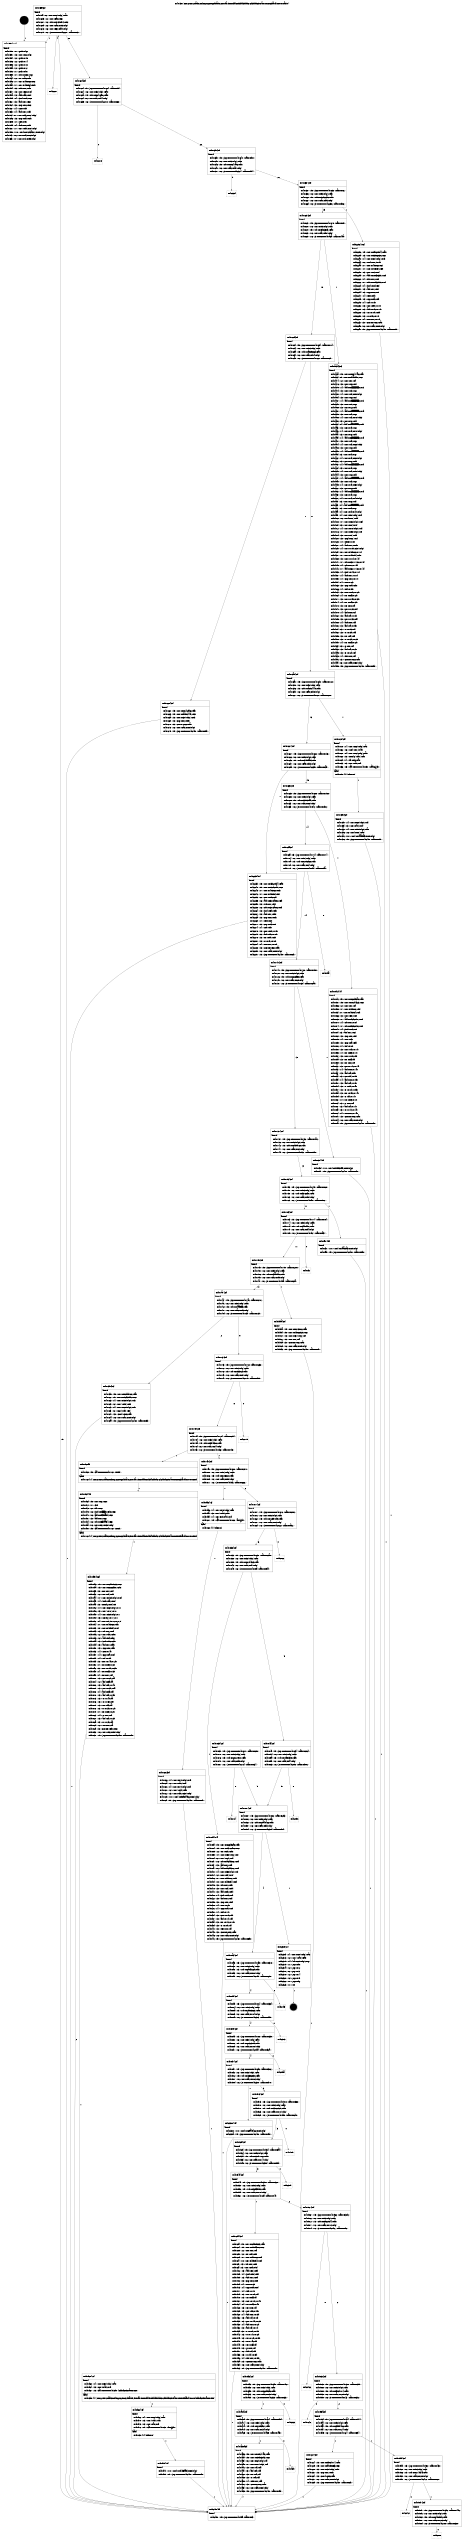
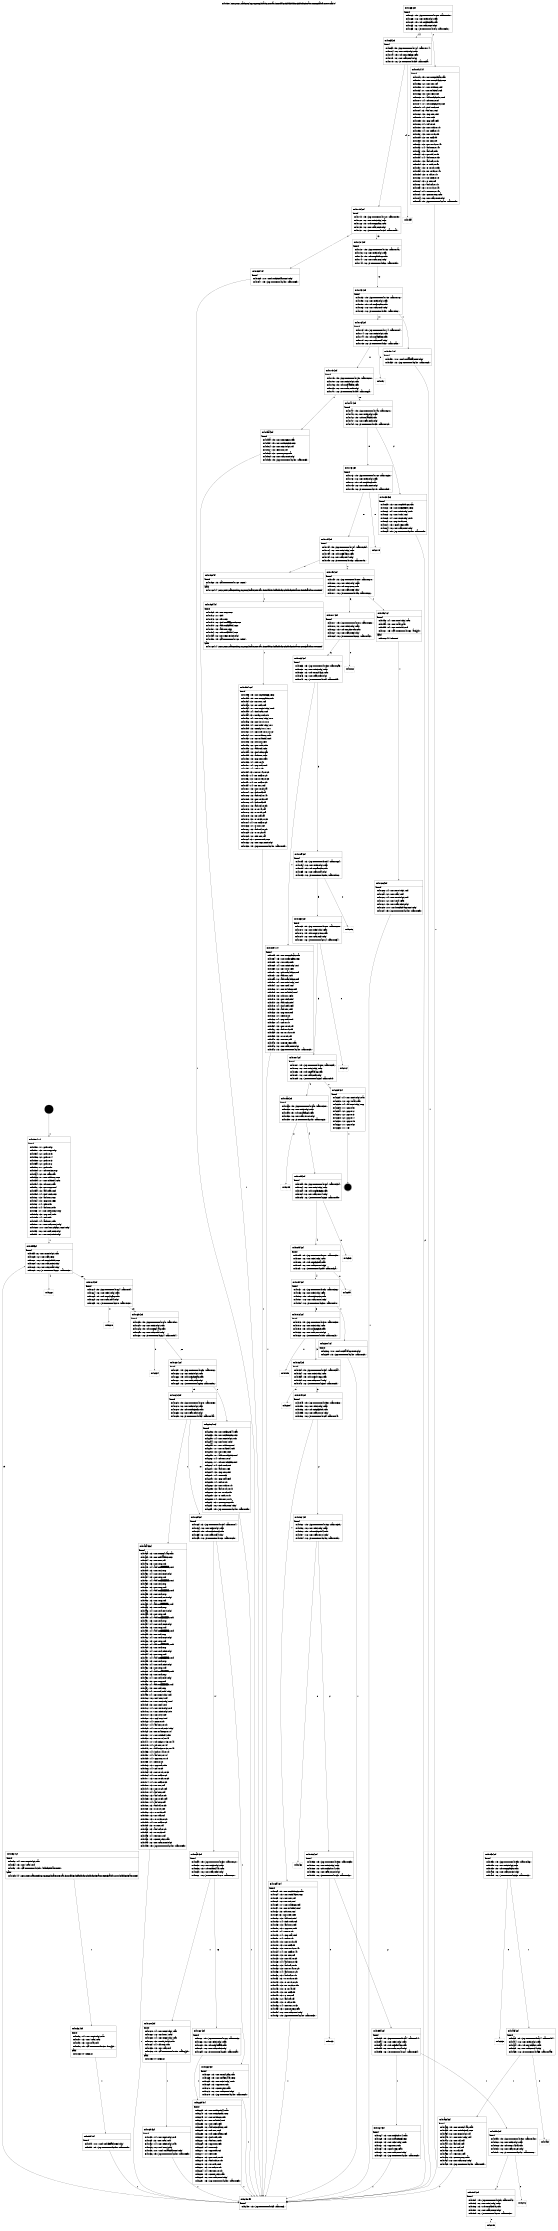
edge "0x4015ff [32]" -> "0x401590 [111]": reversed
edge "0x4016c7 [28]" -> "0x4016e3 [28]": removed, label "15"
edge "0x40184f [28]" -> "0x401887 [28]": now "0x40184f [28]" -> "0x40186b [28]"
